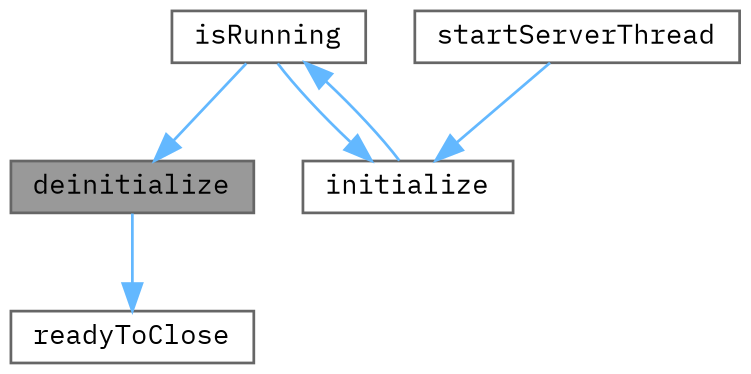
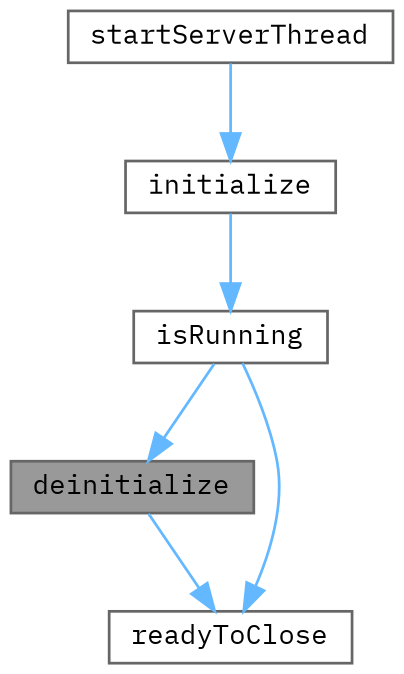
edge "isRunning" -> "initialize": now "isRunning" -> "readyToClose"
